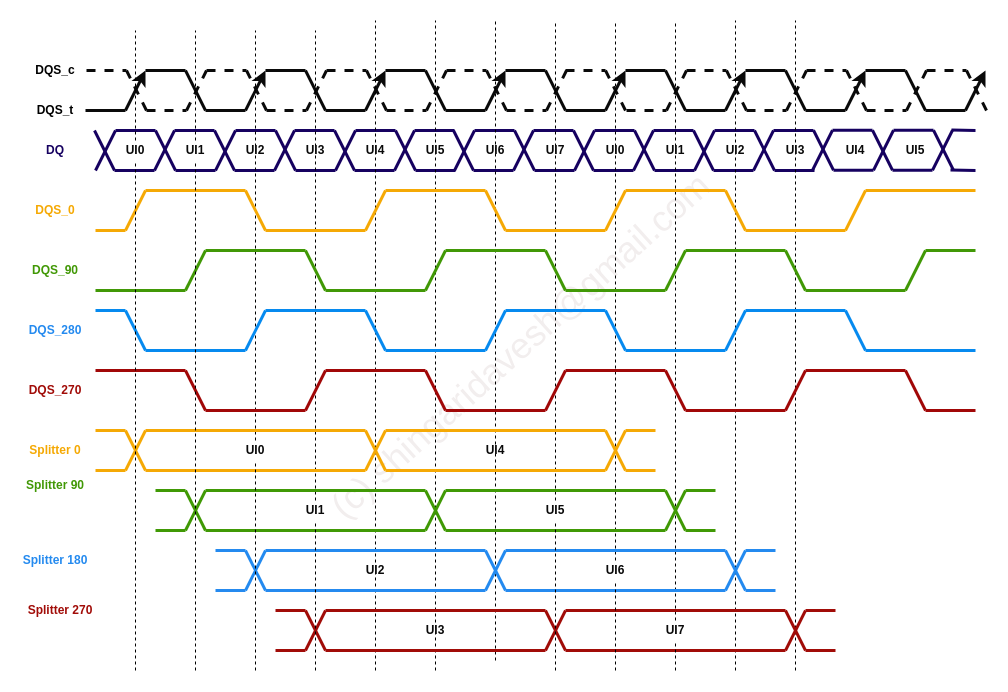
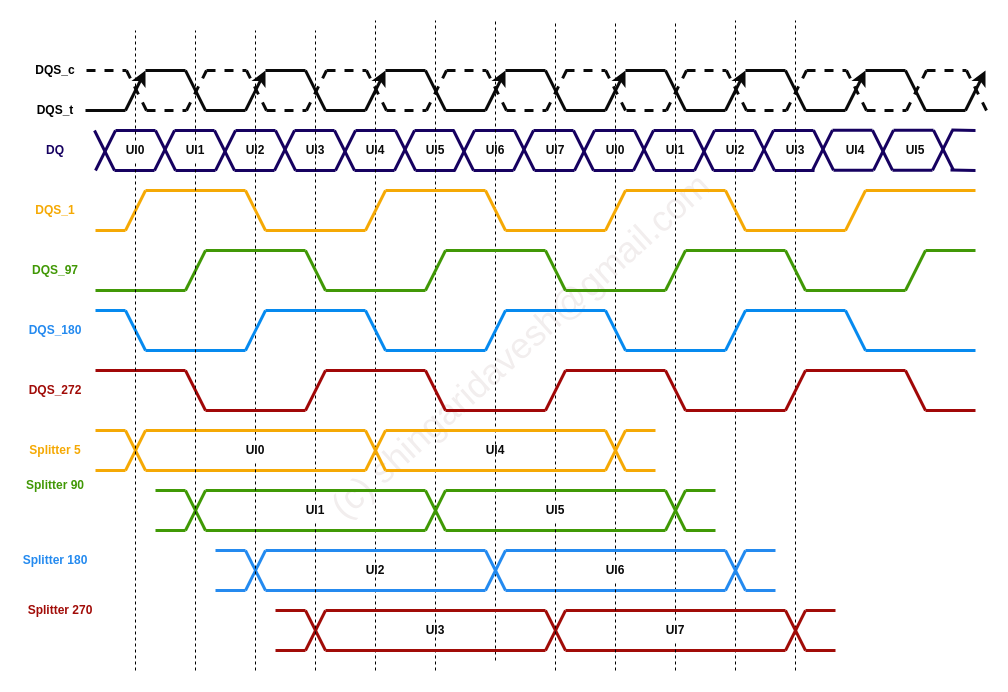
node "DQS_0": label "DQS_0" -> "DQS_1"
node "DQS_90": label "DQS_90" -> "DQS_97"
node "DQS_280": label "DQS_280" -> "DQS_180"
node "DQS_270": label "DQS_270" -> "DQS_272"
node "Splitter 0": label "Splitter 0" -> "Splitter 5"
